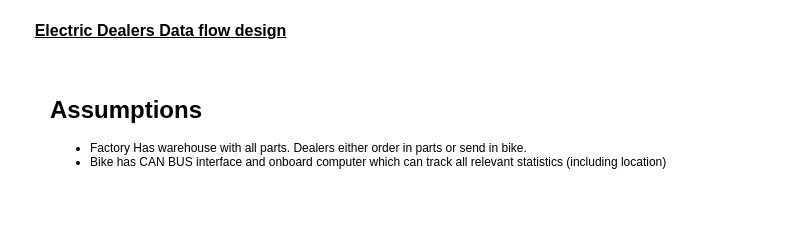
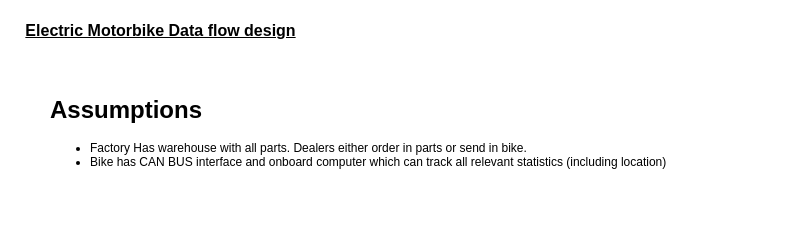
node "Electric Dealers Data flow design": label "Electric Dealers Data flow design" -> "Electric Motorbike Data flow design"
